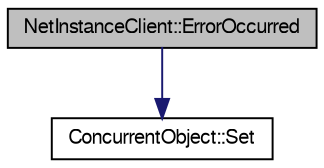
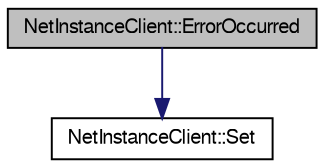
node "ConcurrentObject::Set": label "ConcurrentObject::Set" -> "NetInstanceClient::Set"
